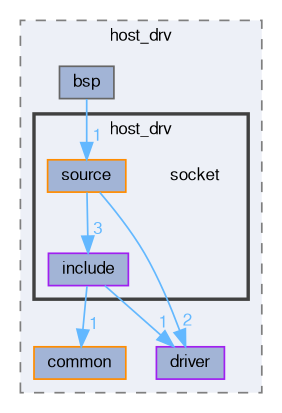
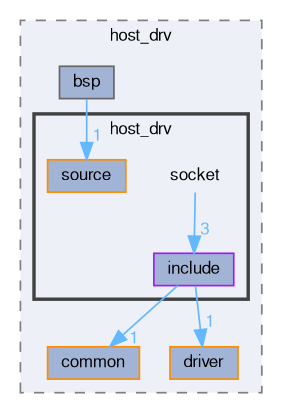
edge "source" -> "include": now "socket" -> "include"
edge "source" -> "driver": removed
node "driver": color purple -> darkorange
